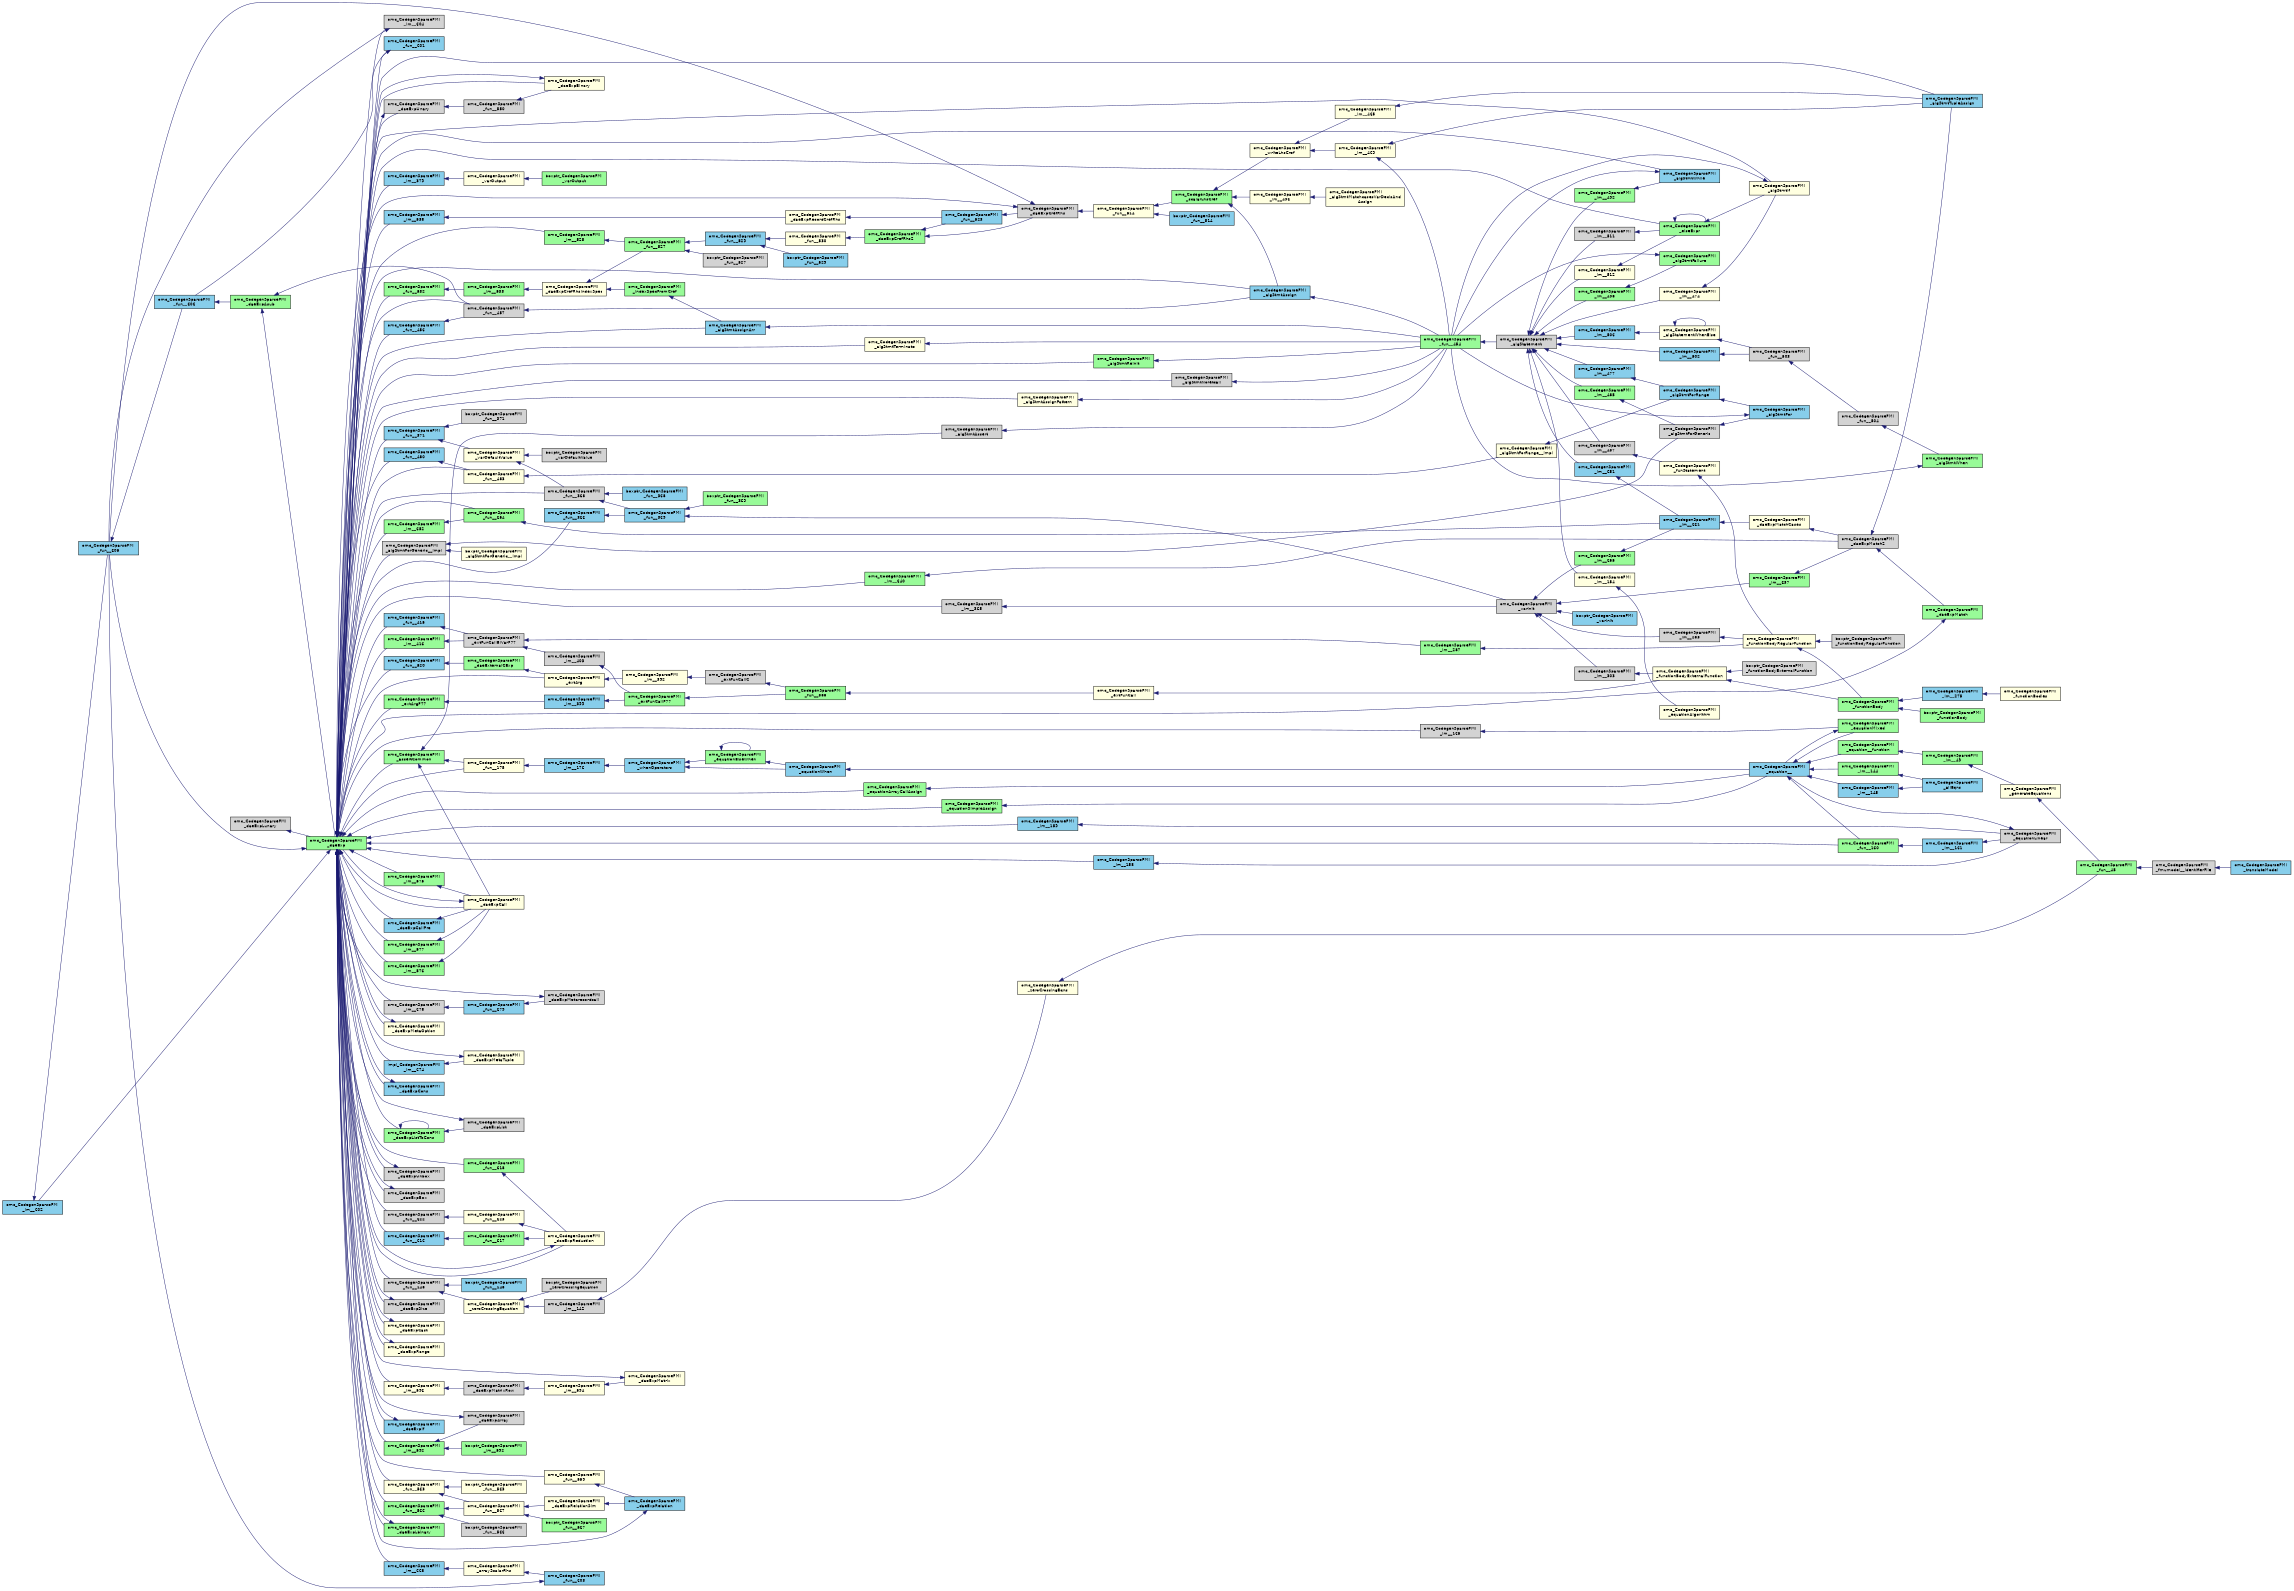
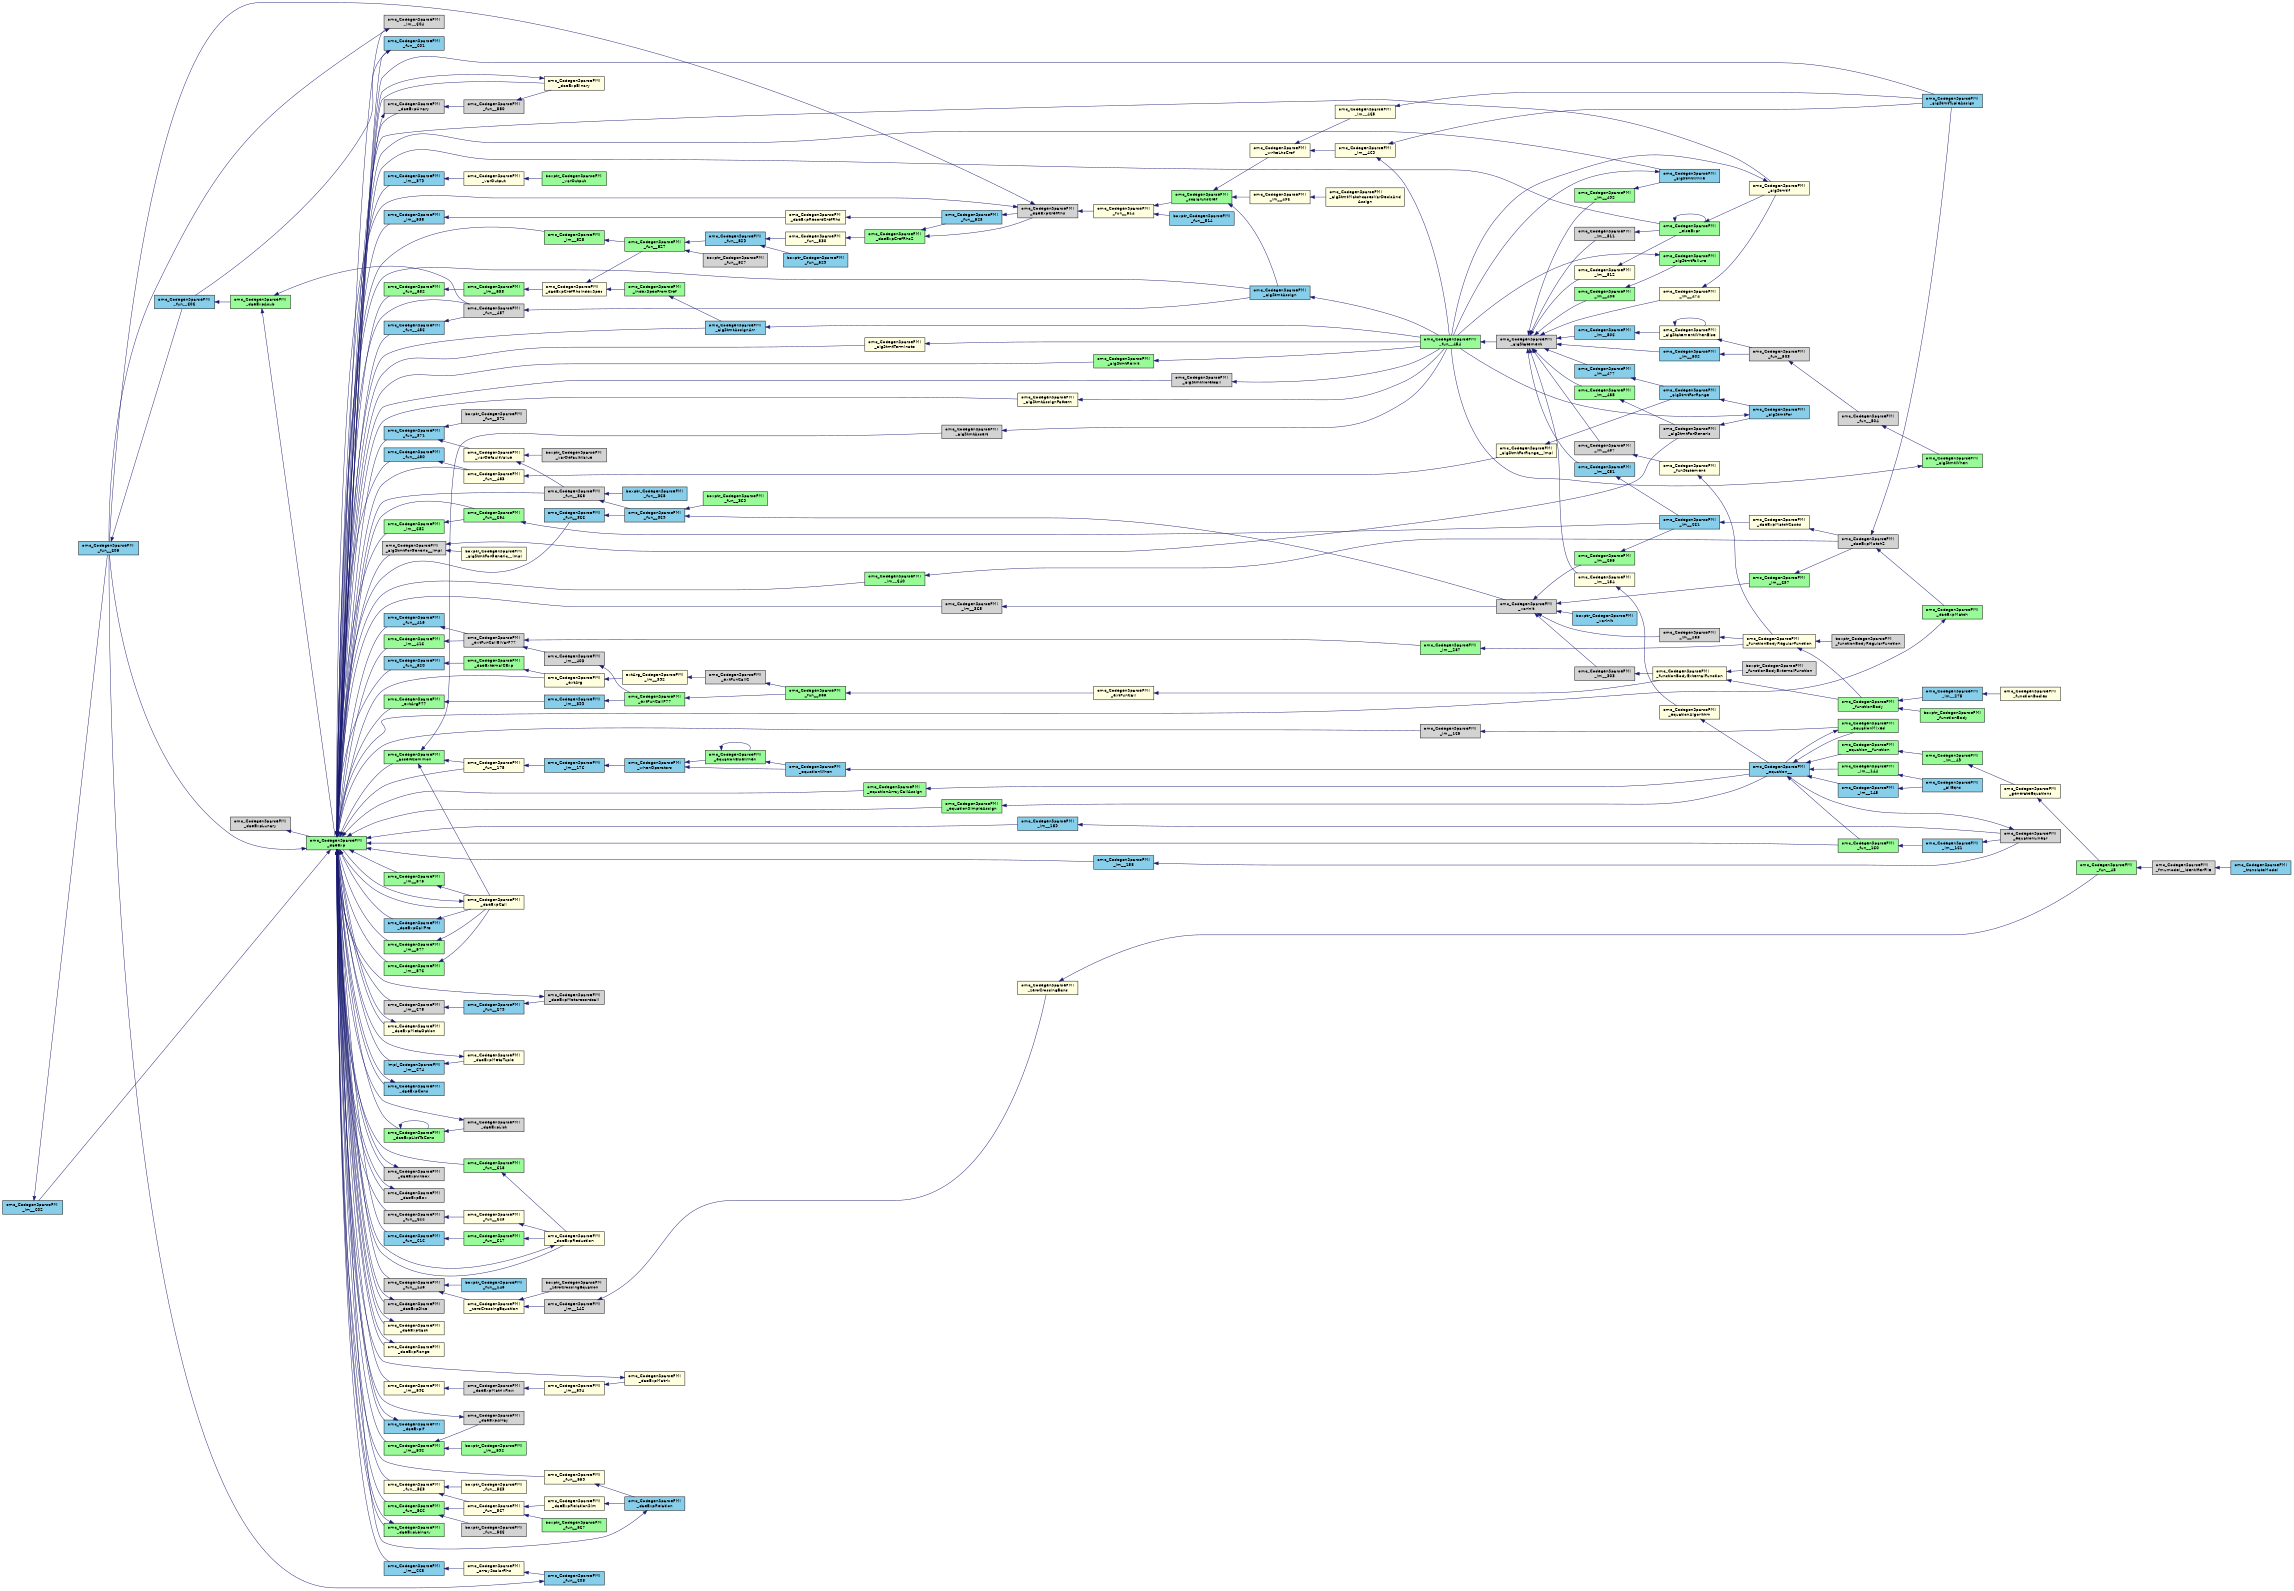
node "omc_CodegenSparseFMI _lm__392": label "omc_CodegenSparseFMI _lm__392" -> "extArg_CodegenSparseFMI _lm__392"
edge "omc_CodegenSparseFMI _equation__" -> "omc_CodegenSparseFMI _equationAlgorithm": added
